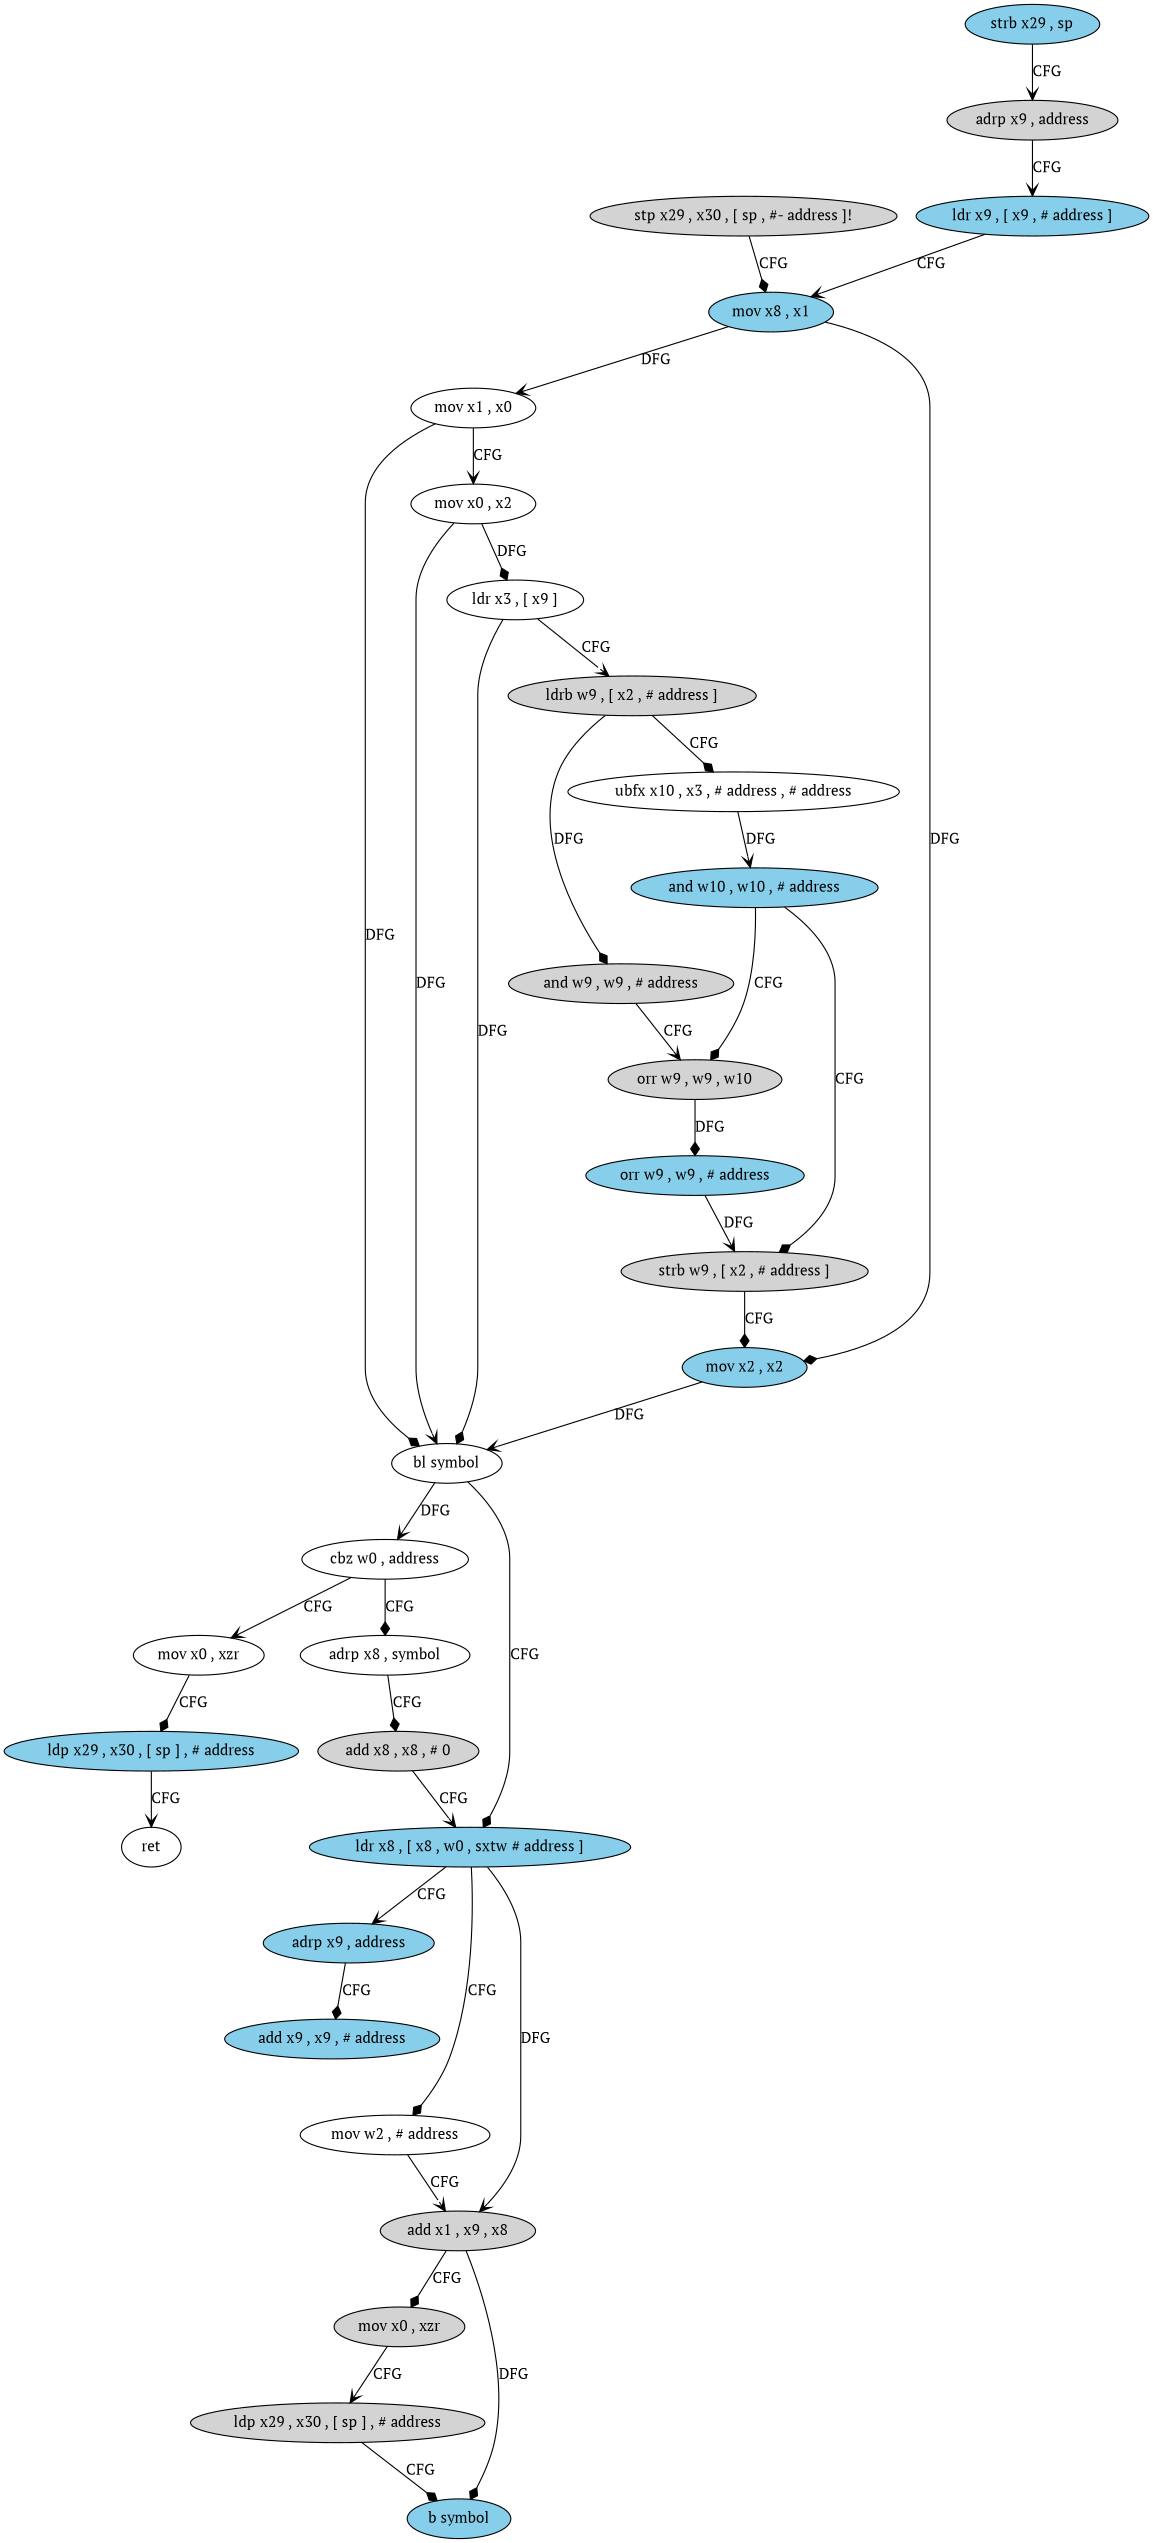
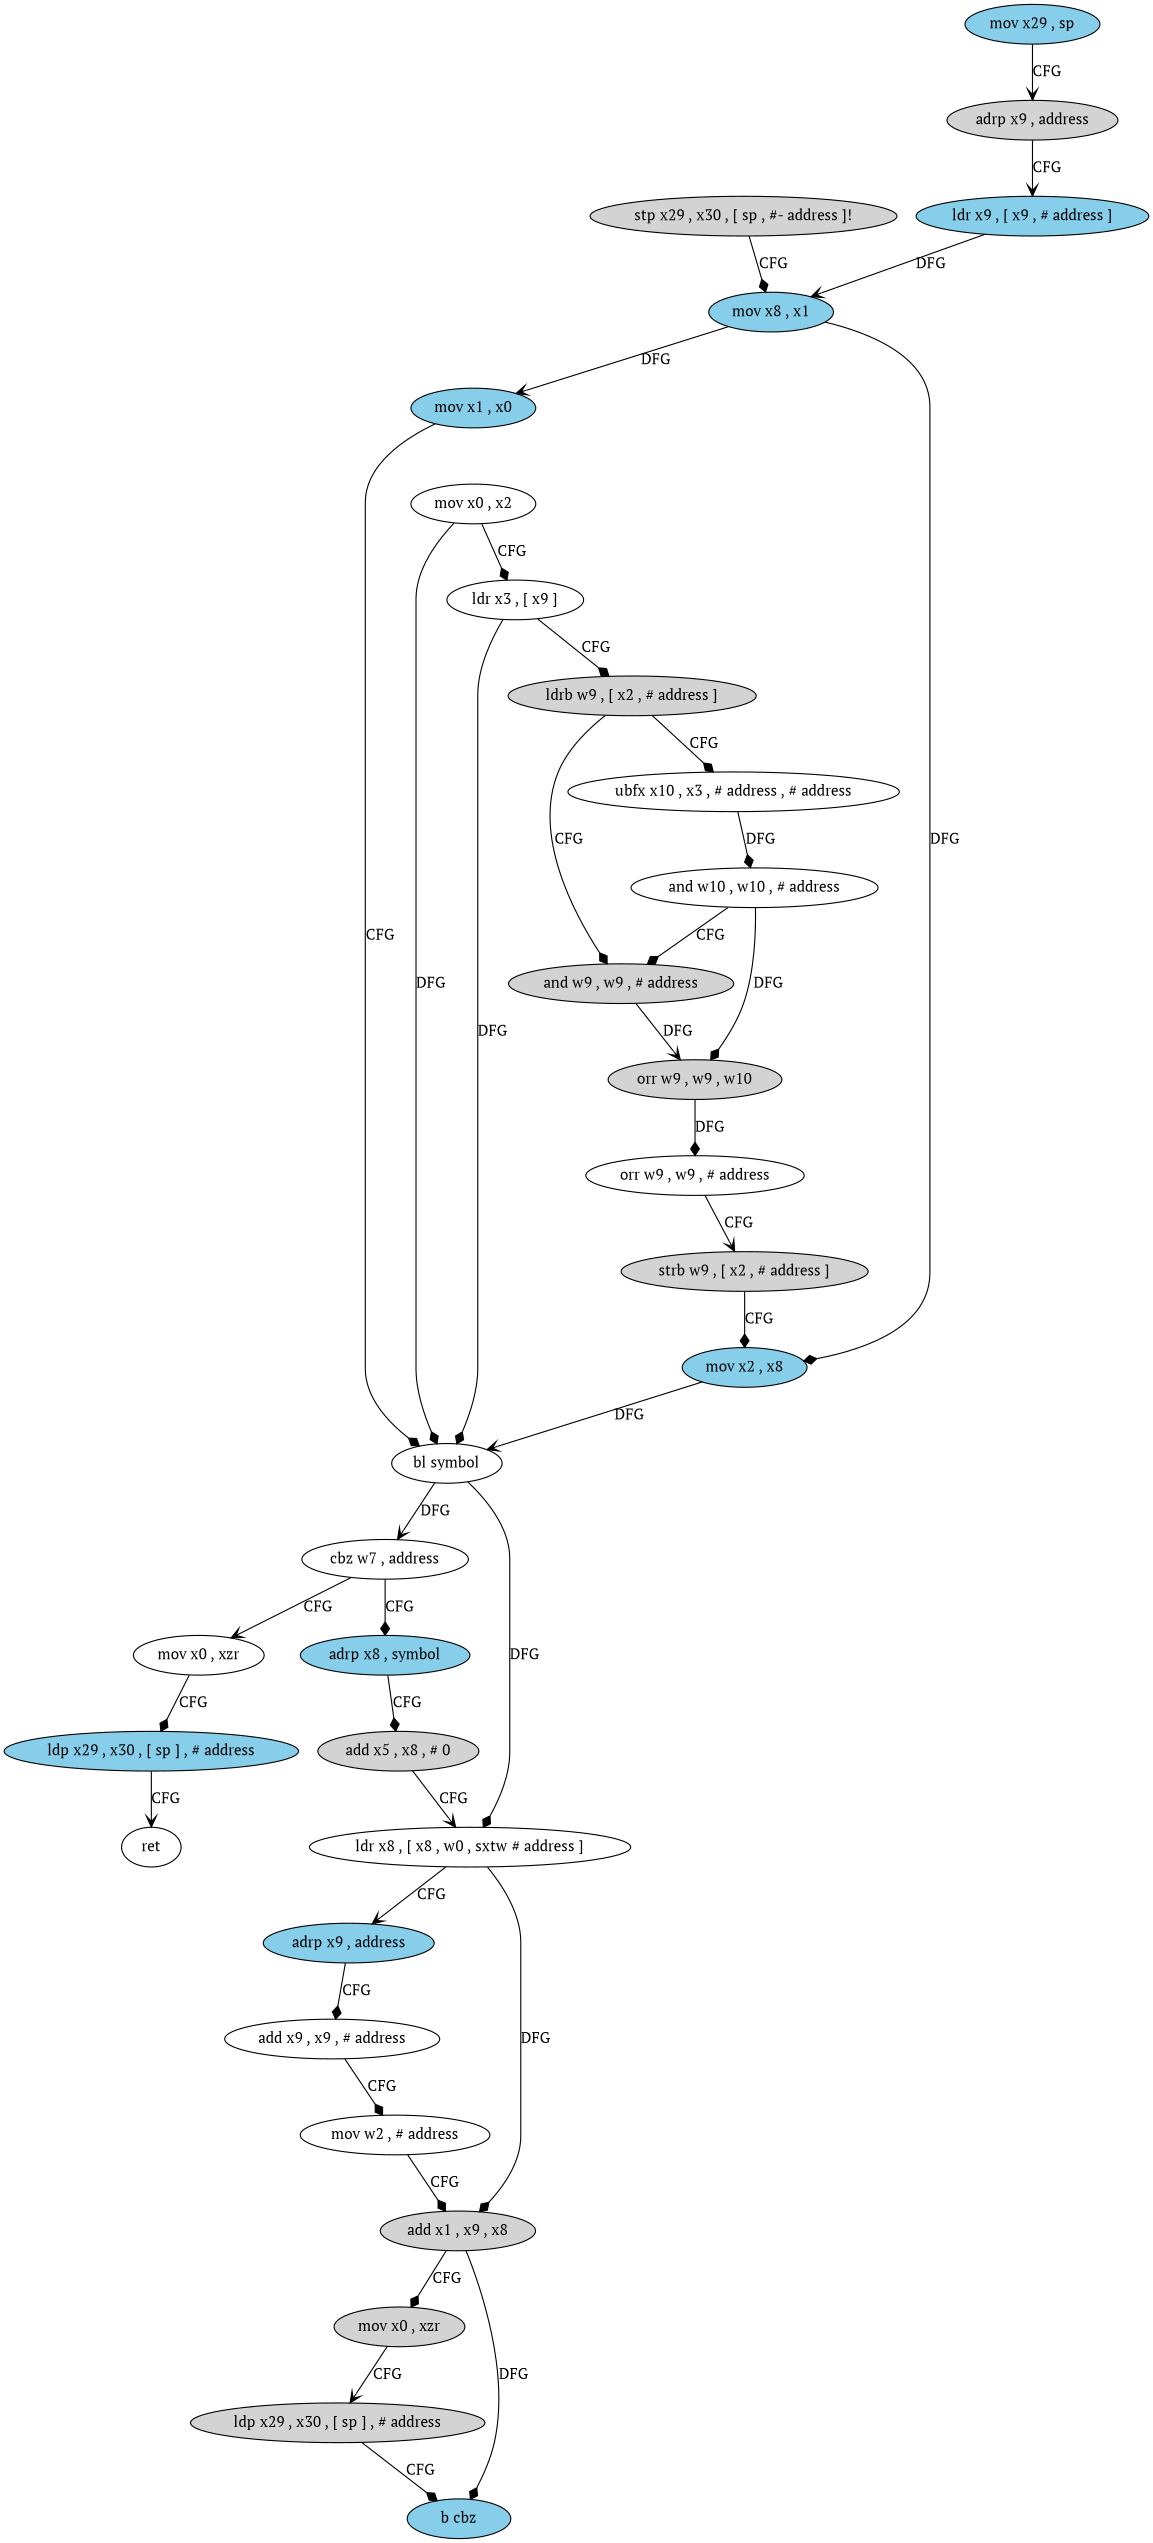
node "strb x29 , sp": label "strb x29 , sp" -> "mov x29 , sp"
edge "ldr x9 , [ x9 , # address ]" -> "mov x8 , x1": label "CFG" -> "DFG"
node "mov x1 , x0": fillcolor white -> skyblue
edge "mov x1 , x0" -> "mov x0 , x2": removed, label "CFG"
edge "mov x0 , x2" -> "ldr x3 , [ x9 ]": label "DFG" -> "CFG"
edge "ldr x3 , [ x9 ]" -> "ldrb w9 , [ x2 , # address ]": arrowhead vee -> diamond
edge "ubfx x10 , x3 , # address , # address" -> "and w10 , w10 , # address": arrowhead vee -> diamond
edge "ldrb w9 , [ x2 , # address ]" -> "and w9 , w9 , # address": label "DFG" -> "CFG"
node "and w10 , w10 , # address": fillcolor skyblue -> white
edge "mov x1 , x0" -> "bl symbol": label "DFG" -> "CFG"
edge "mov x0 , x2" -> "bl symbol": arrowhead vee -> diamond
edge "and w10 , w10 , # address" -> "orr w9 , w9 , w10": label "CFG" -> "DFG"
edge "and w9 , w9 , # address" -> "orr w9 , w9 , w10": label "CFG" -> "DFG"
edge "and w10 , w10 , # address" -> "strb w9 , [ x2 , # address ]": now "and w10 , w10 , # address" -> "and w9 , w9 , # address"
node "orr w9 , w9 , # address": fillcolor skyblue -> white
edge "orr w9 , w9 , # address" -> "strb w9 , [ x2 , # address ]": label "DFG" -> "CFG"
node "mov x2 , x2": label "mov x2 , x2" -> "mov x2 , x8"
node "cbz w0 , address": label "cbz w0 , address" -> "cbz w7 , address"
node "adrp x8 , symbol": fillcolor white -> skyblue
edge "bl symbol" -> "ldr x8 , [ x8 , w0 , sxtw # address ]": label "CFG" -> "DFG"
node "add x8 , x8 , # 0": label "add x8 , x8 , # 0" -> "add x5 , x8 , # 0"
node "ldr x8 , [ x8 , w0 , sxtw # address ]": fillcolor skyblue -> white
edge "ldr x8 , [ x8 , w0 , sxtw # address ]" -> "mov w2 , # address": now "add x9 , x9 , # address" -> "mov w2 , # address"
edge "ldr x8 , [ x8 , w0 , sxtw # address ]" -> "add x1 , x9 , x8": arrowhead vee -> diamond
node "add x9 , x9 , # address": fillcolor skyblue -> white
edge "mov w2 , # address" -> "add x1 , x9 , x8": arrowhead vee -> diamond
node "b symbol": label "b symbol" -> "b cbz"
